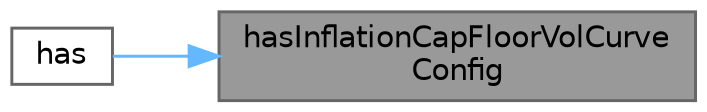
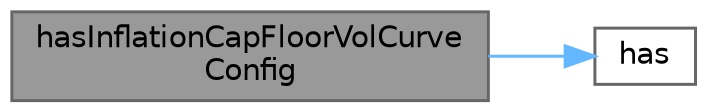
edge "has" -> "hasInflationCapFloorVolCurve Config": reversed
